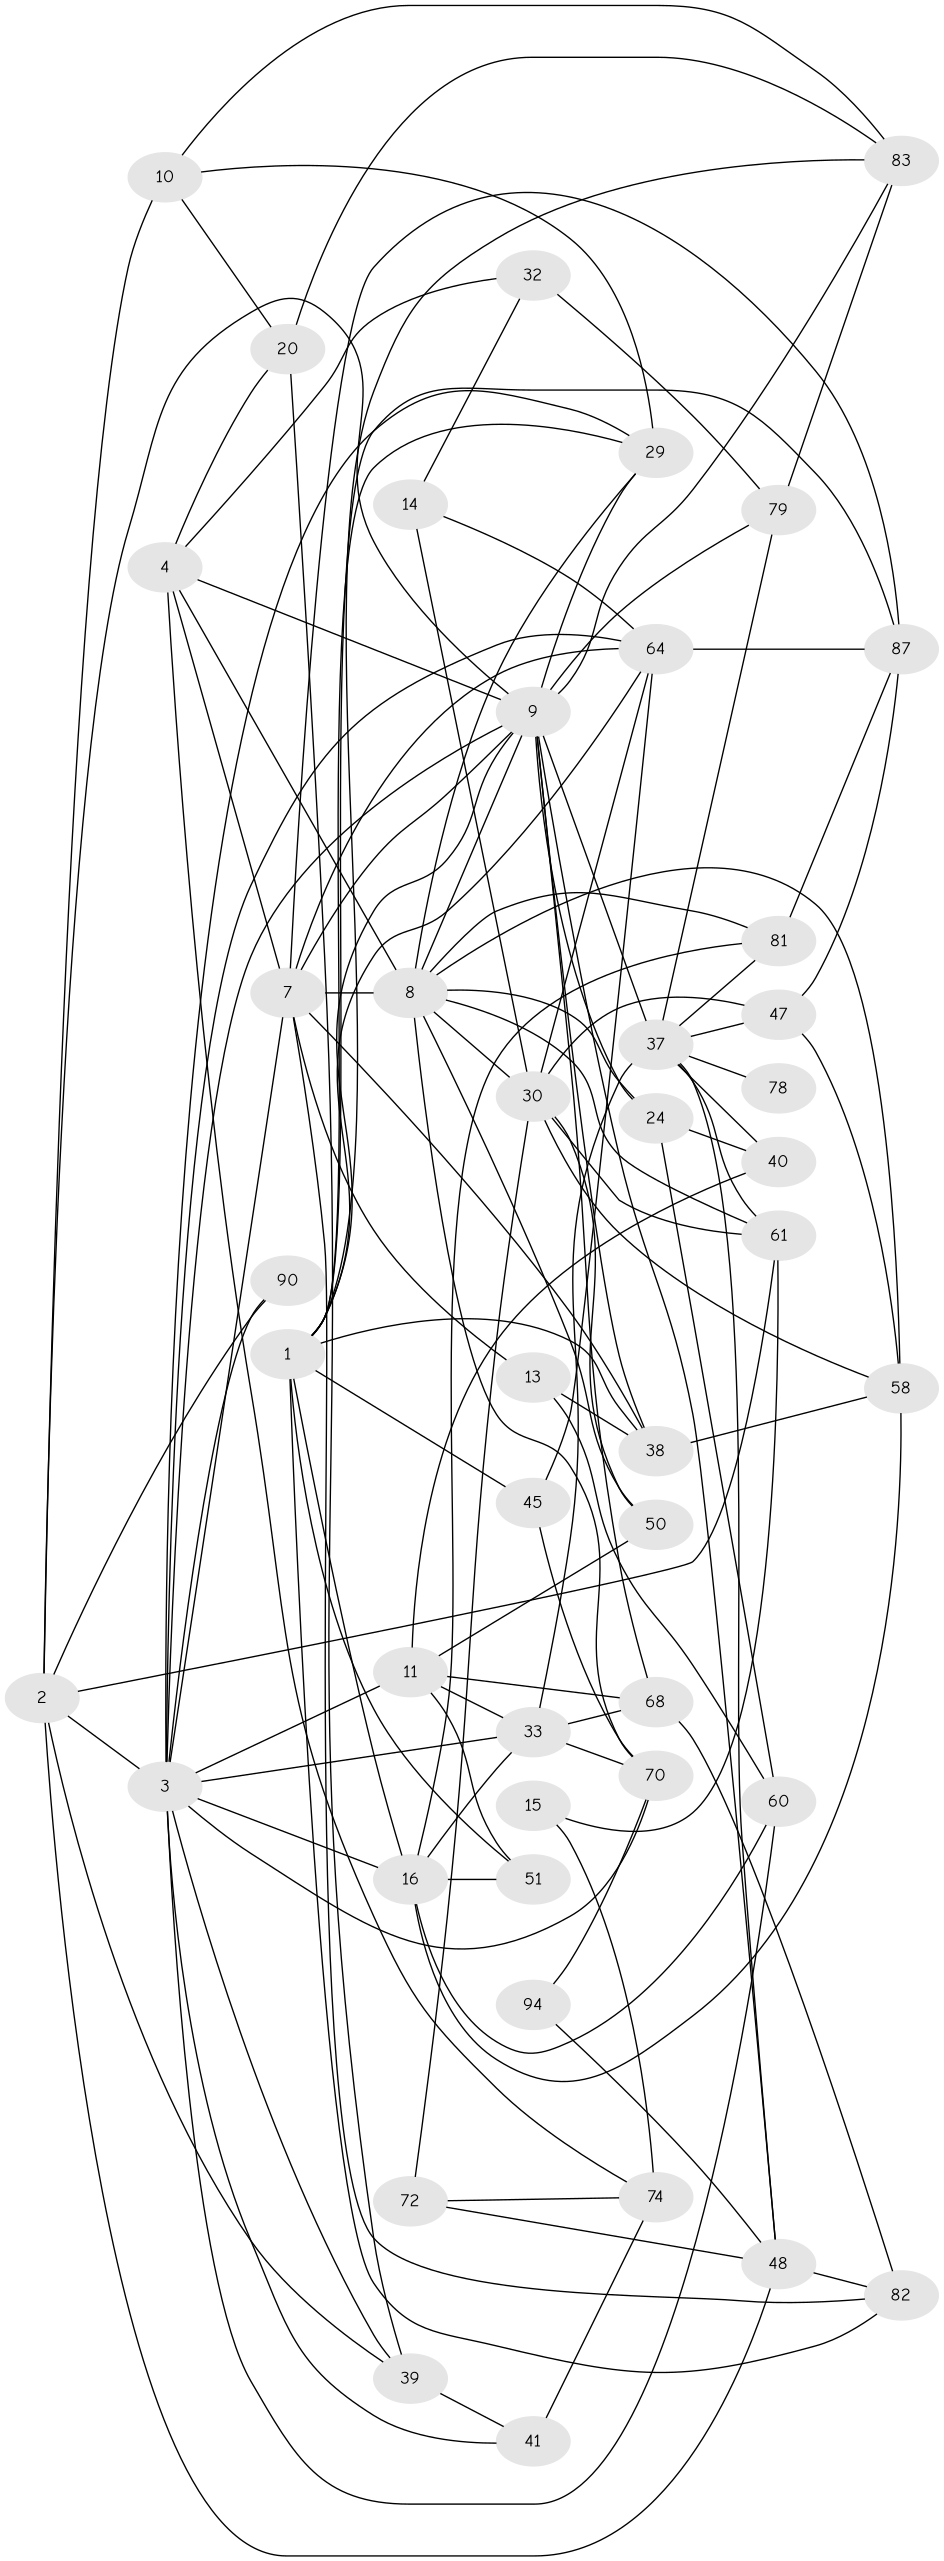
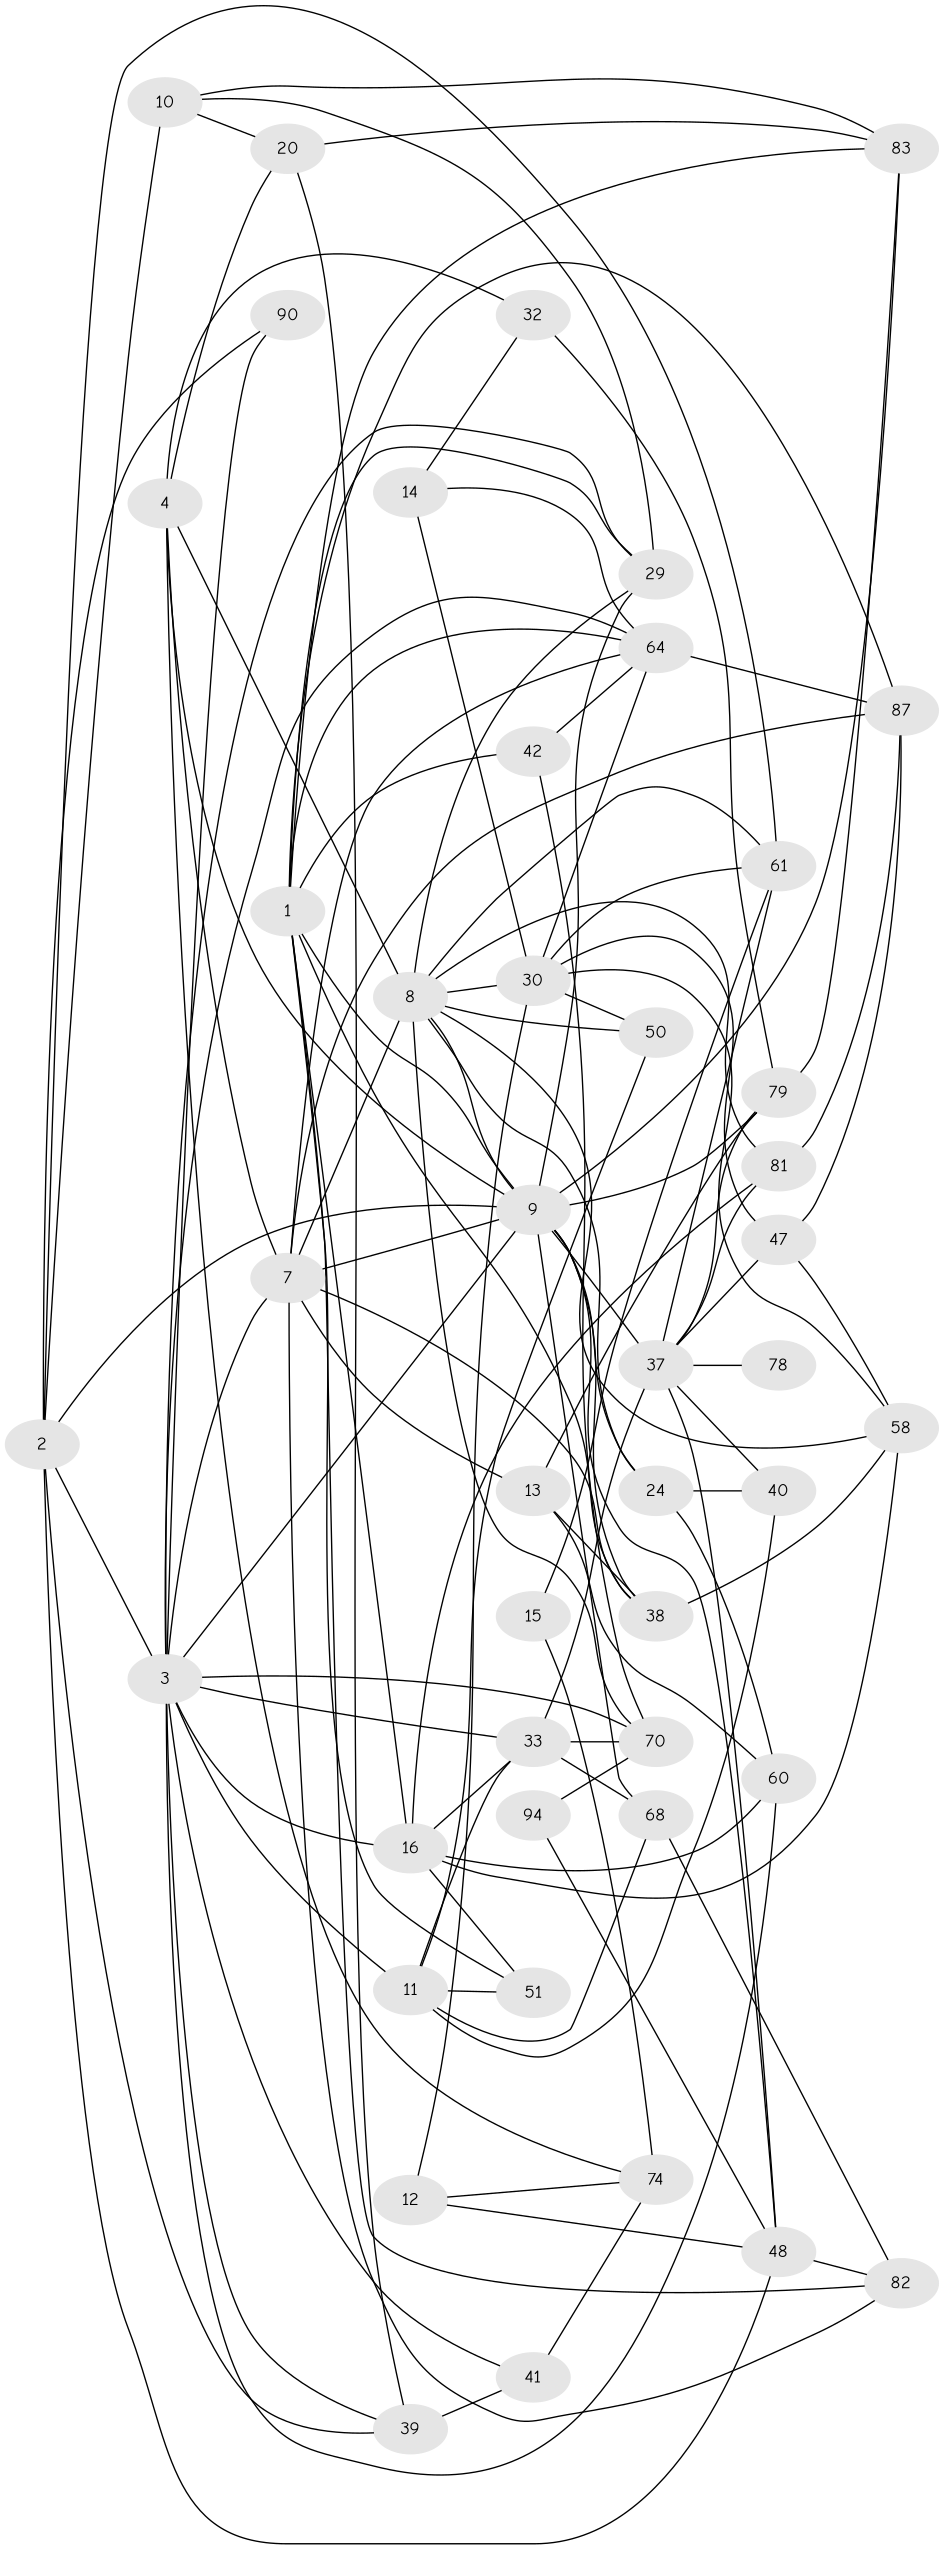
edge "79" -- "13": added
node "45": label "45" -> "42"
node "72": label "72" -> "12"
